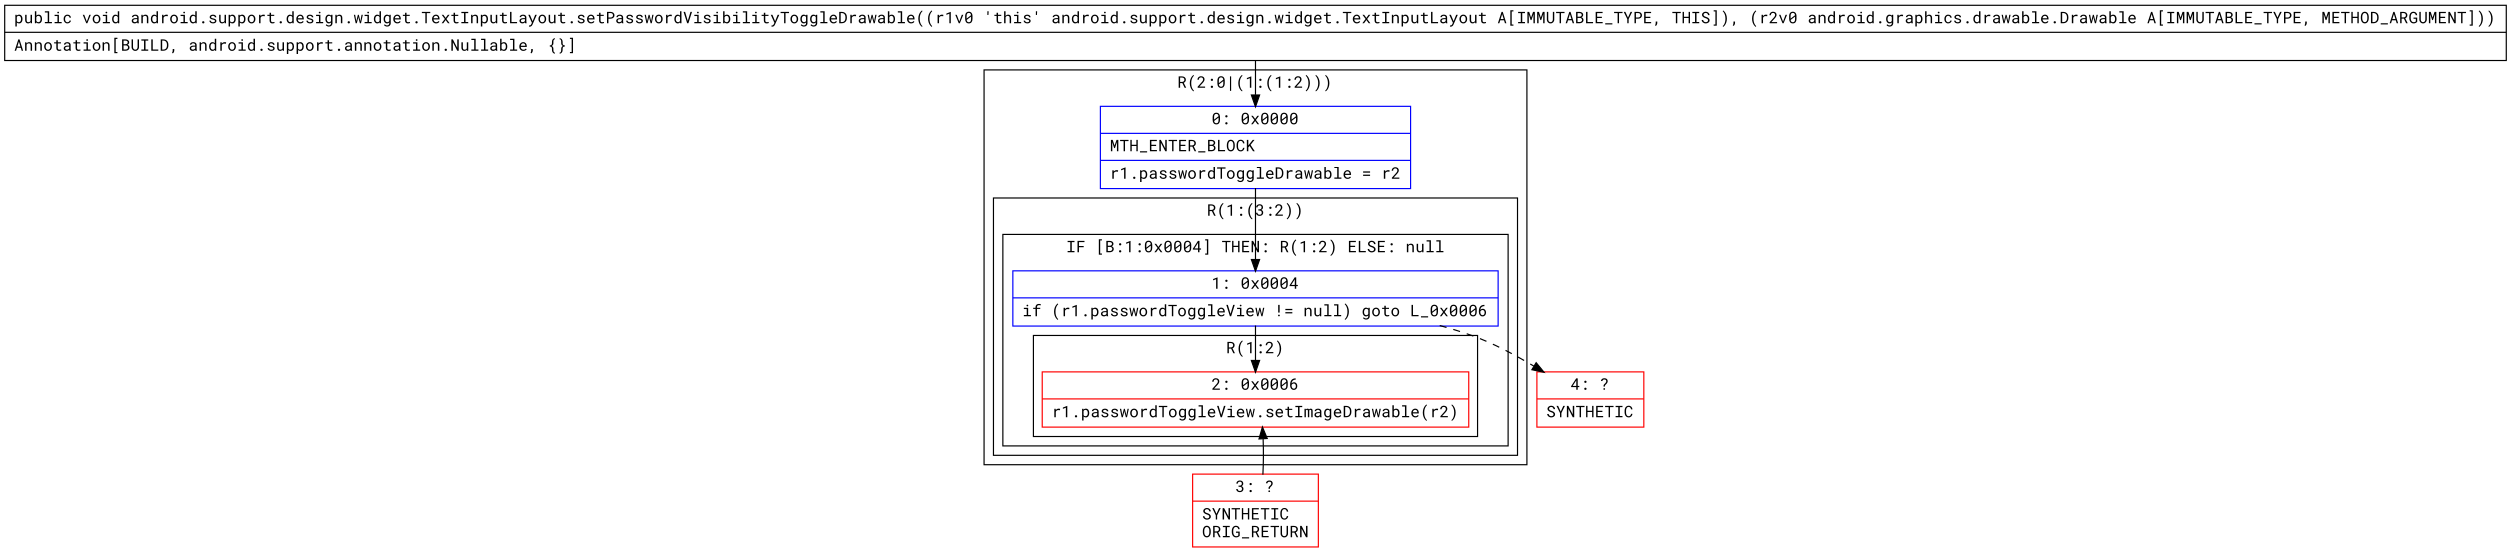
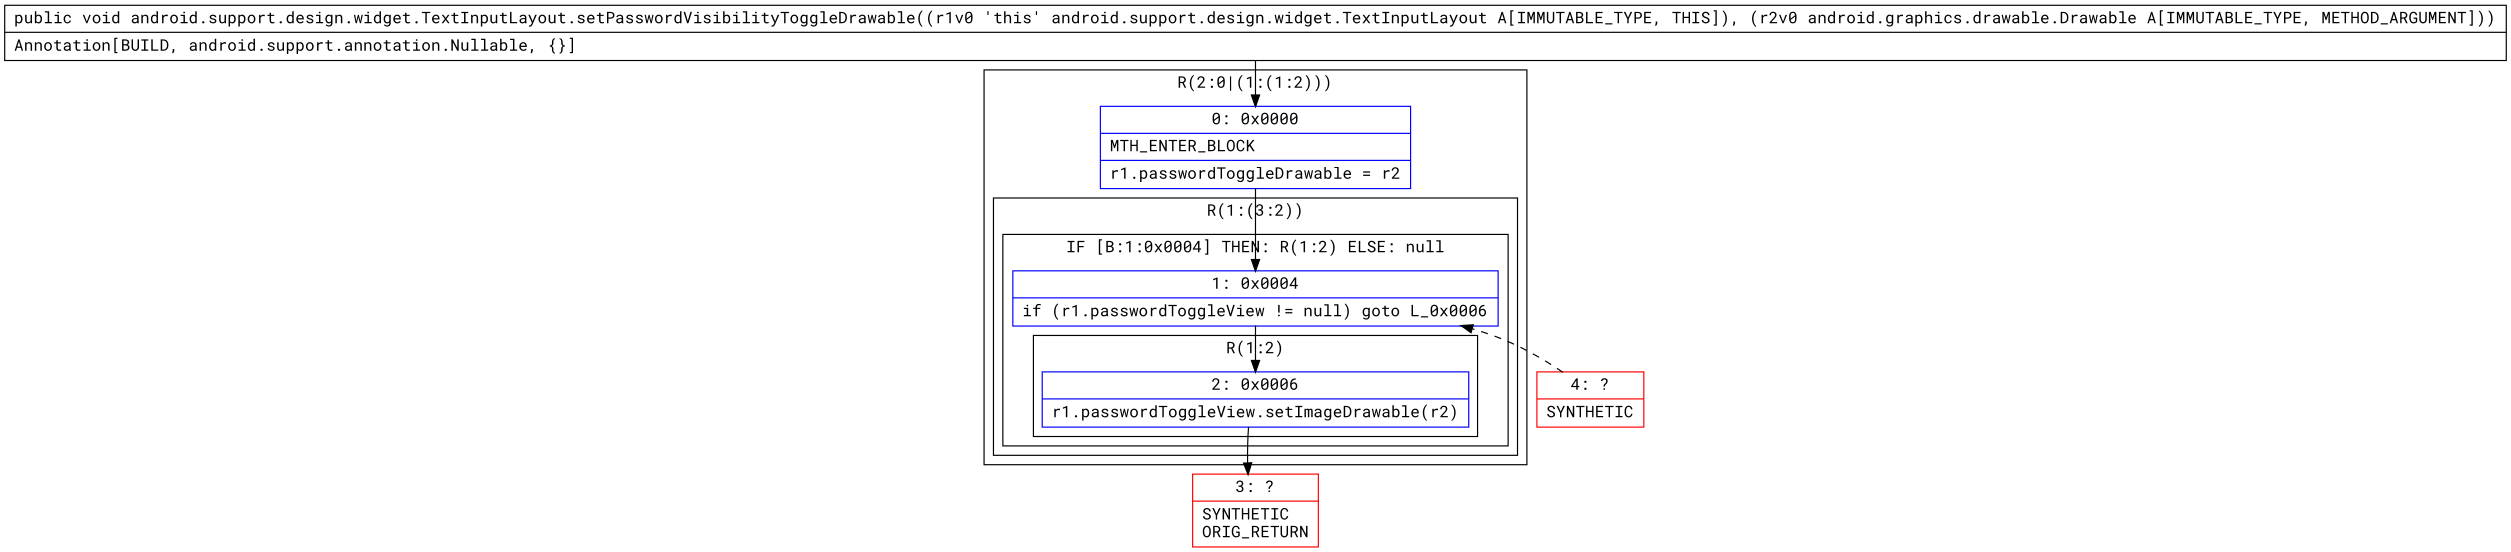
edge "1: 0x0004" -> "4: ?": reversed
node "2: 0x0006": color red -> blue
edge "3: ?" -> "2: 0x0006": reversed
